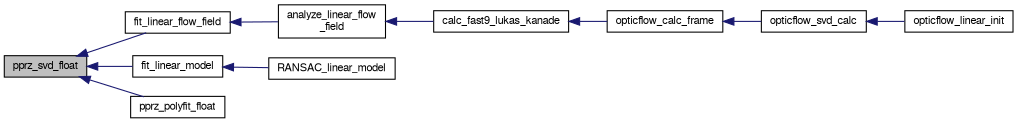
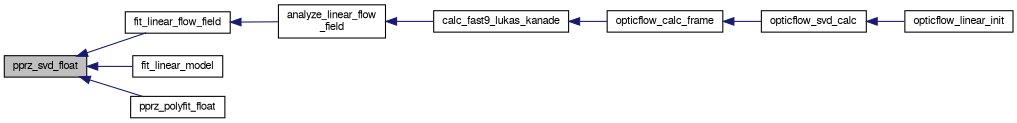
node "RANSAC_linear_model": removed
